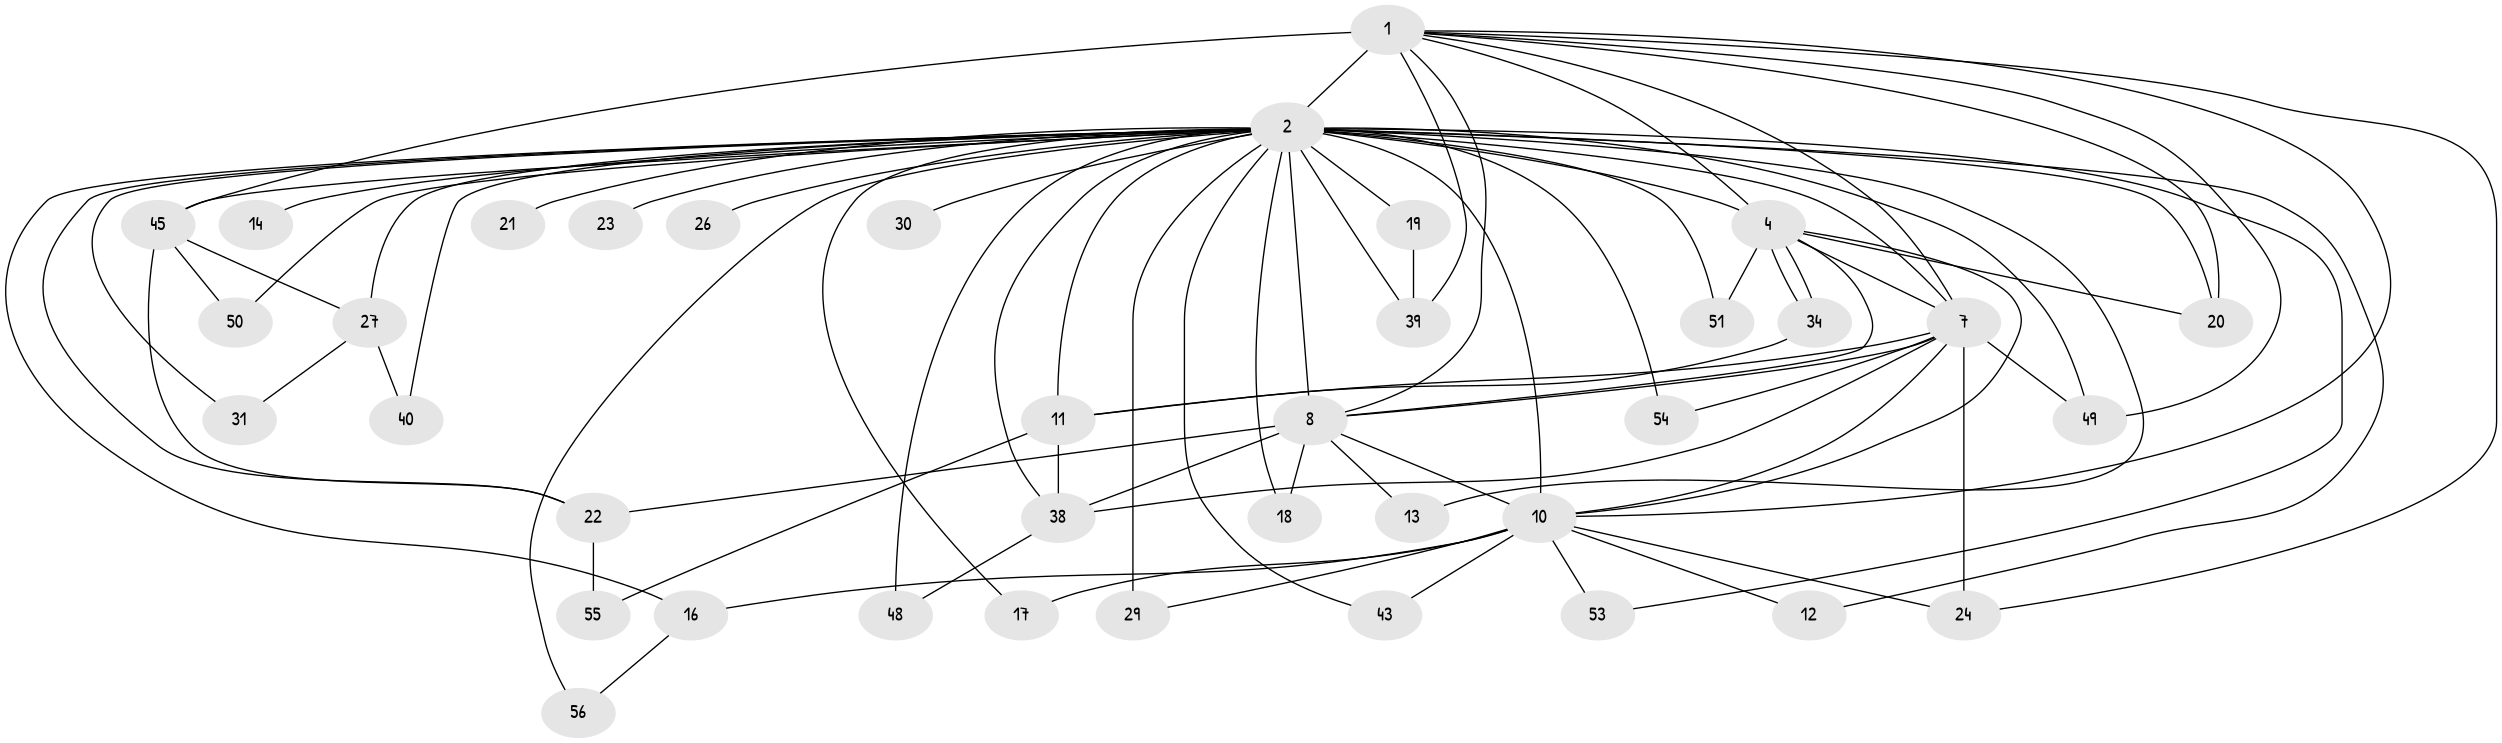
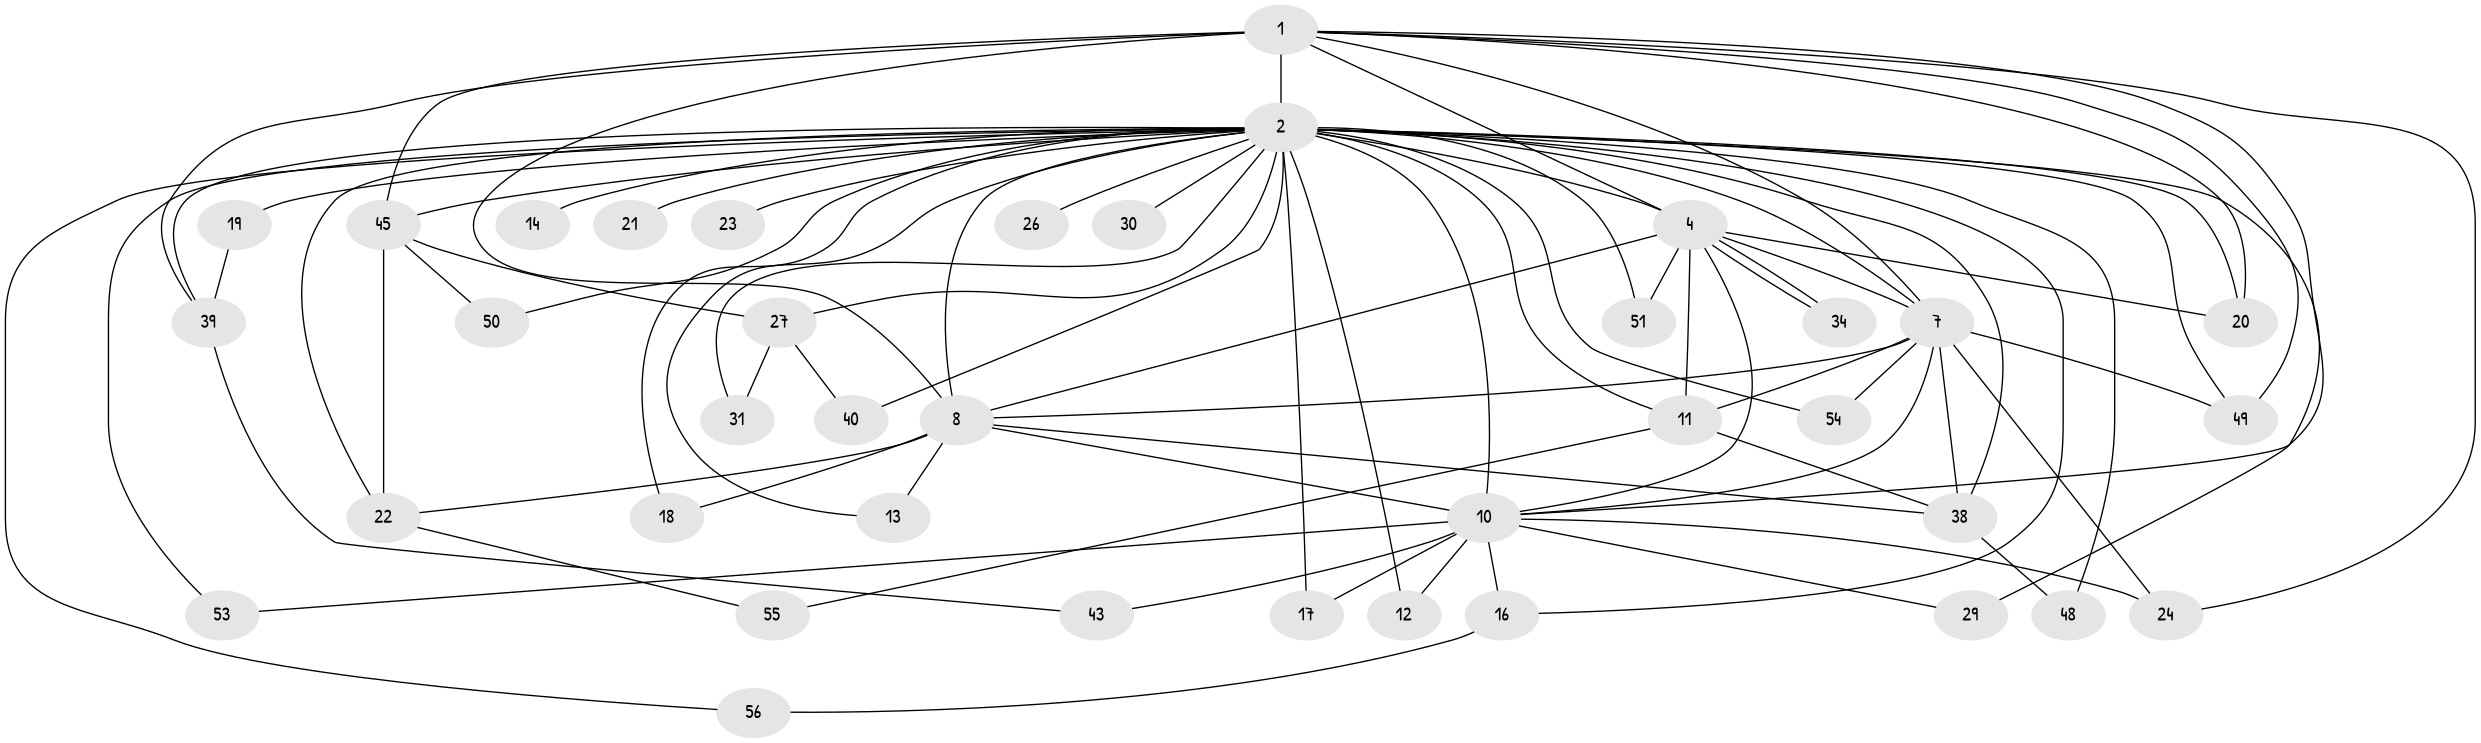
edge "34" -- "11": now "4" -- "11"
edge "2" -- "43": now "39" -- "43"
